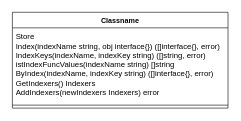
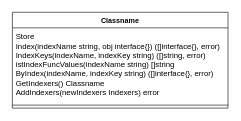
node "Store Index(indexName string, obj interface{}) ([]interface{}, error) IndexKeys(indexName, indexKey string) ([]string, error) istIndexFuncValues(indexName string) []string ByIndex(indexName, indexKey string) ([]interface{}, error) GetIndexers() Indexers AddIndexers(newIndexers Indexers) error": label "Store Index(indexName string, obj interface{}) ([]interface{}, error) IndexKeys(indexName, indexKey string) ([]string, error) istIndexFuncValues(indexName string) []string ByIndex(indexName, indexKey string) ([]interface{}, error) GetIndexers() Indexers AddIndexers(newIndexers Indexers) error" -> "Store Index(indexName string, obj interface{}) ([]interface{}, error) IndexKeys(indexName, indexKey string) ([]string, error) istIndexFuncValues(indexName string) []string ByIndex(indexName, indexKey string) ([]interface{}, error) GetIndexers() Classname AddIndexers(newIndexers Indexers) error"
